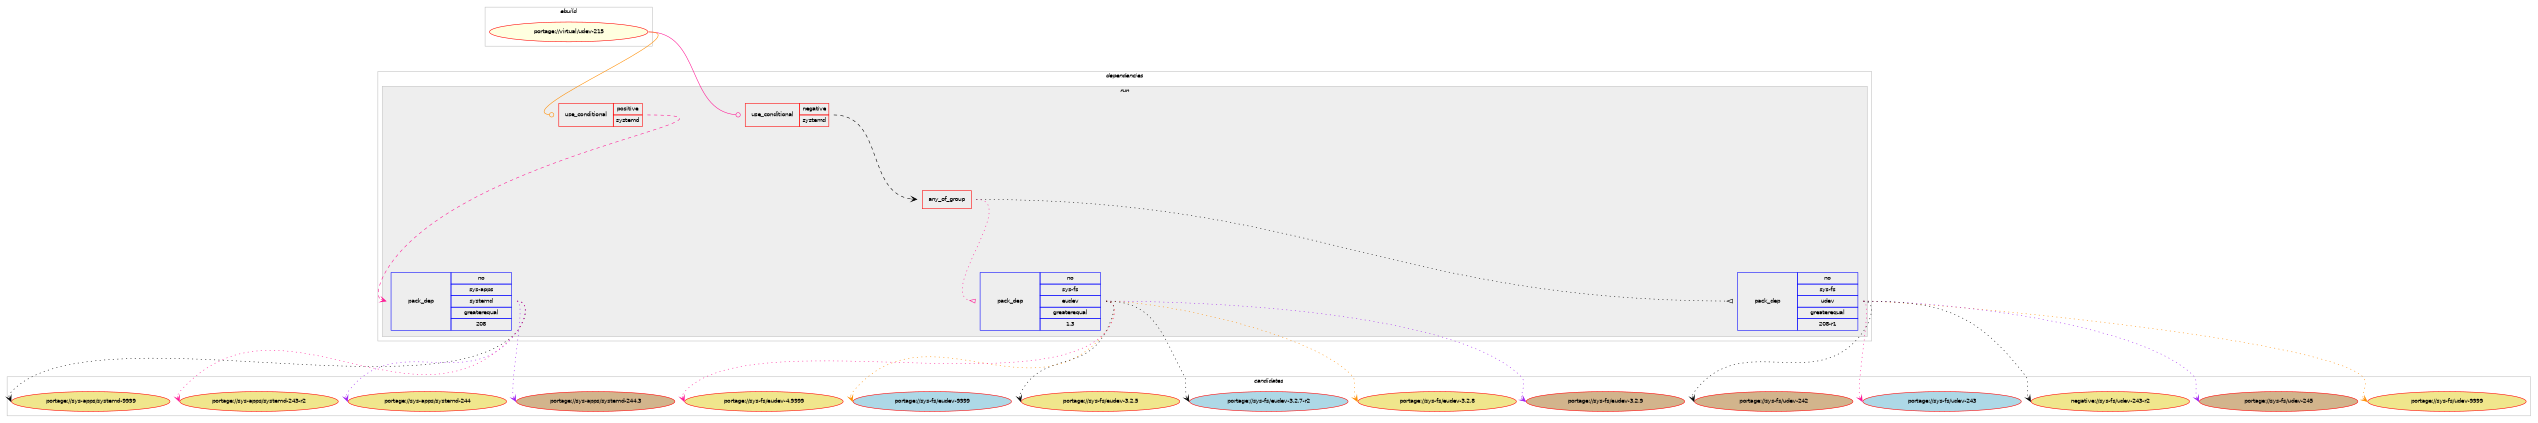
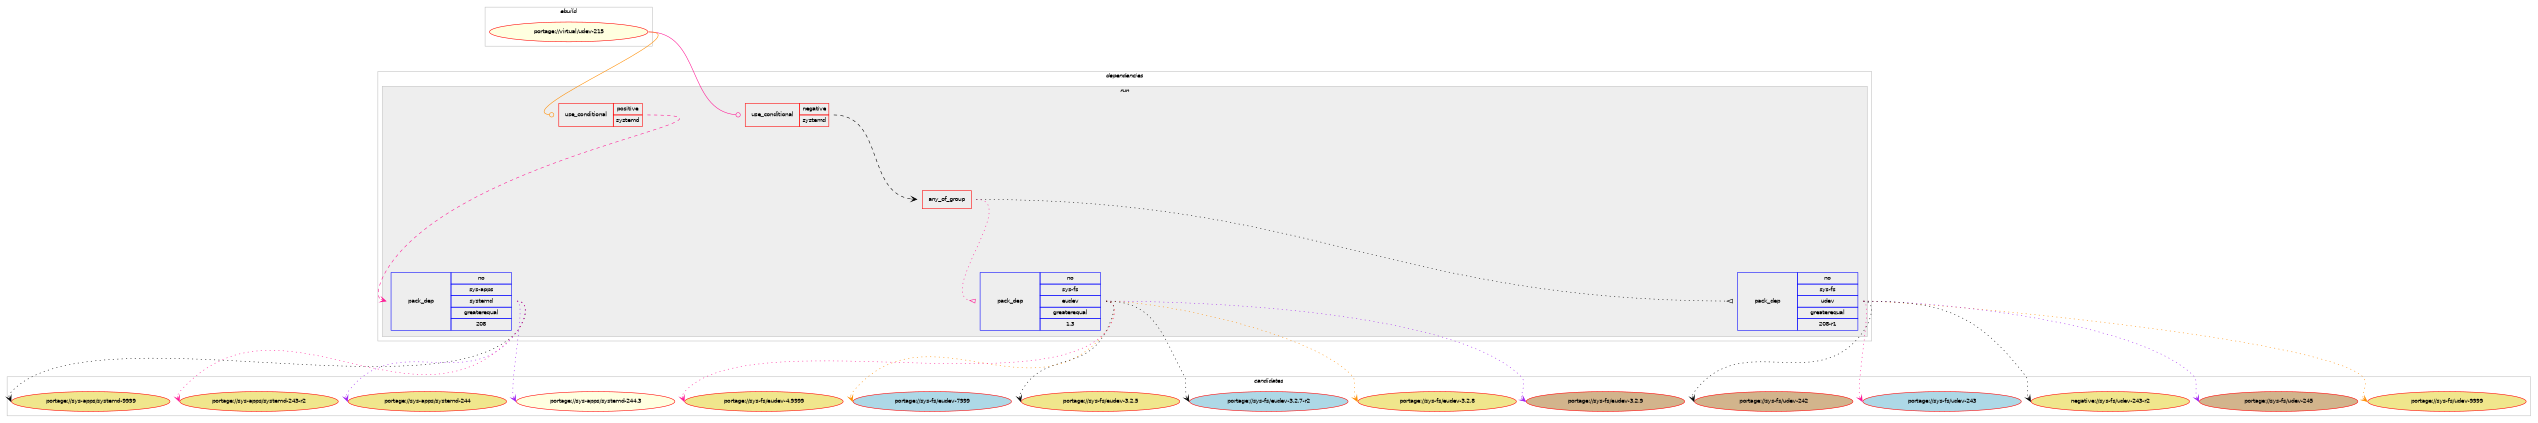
node "portage://sys-apps/systemd-244.3": fillcolor tan -> lightyellow
node "portage://sys-fs/eudev-9999": label "portage://sys-fs/eudev-9999" -> "portage://sys-fs/eudev-7999"
